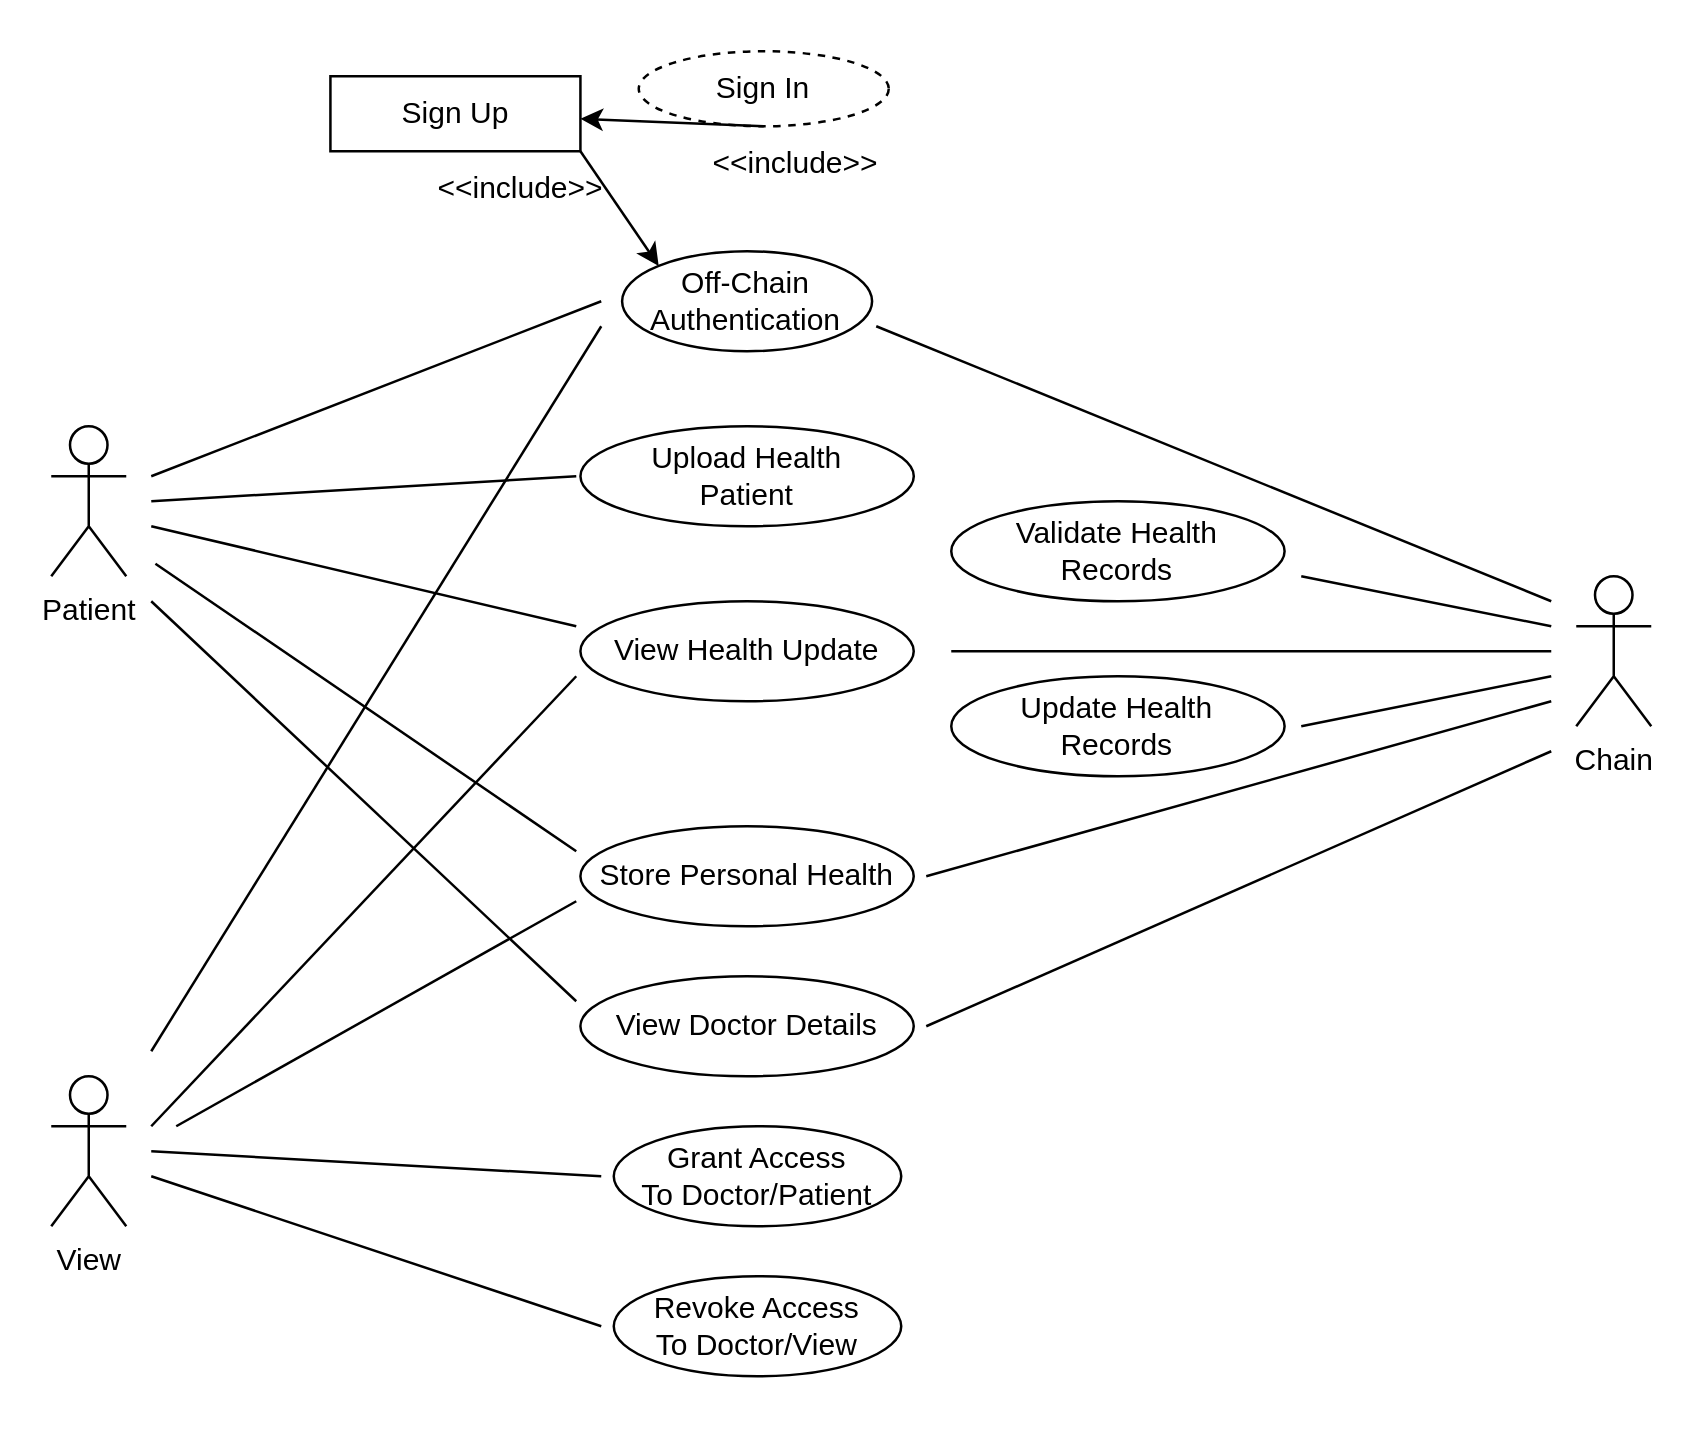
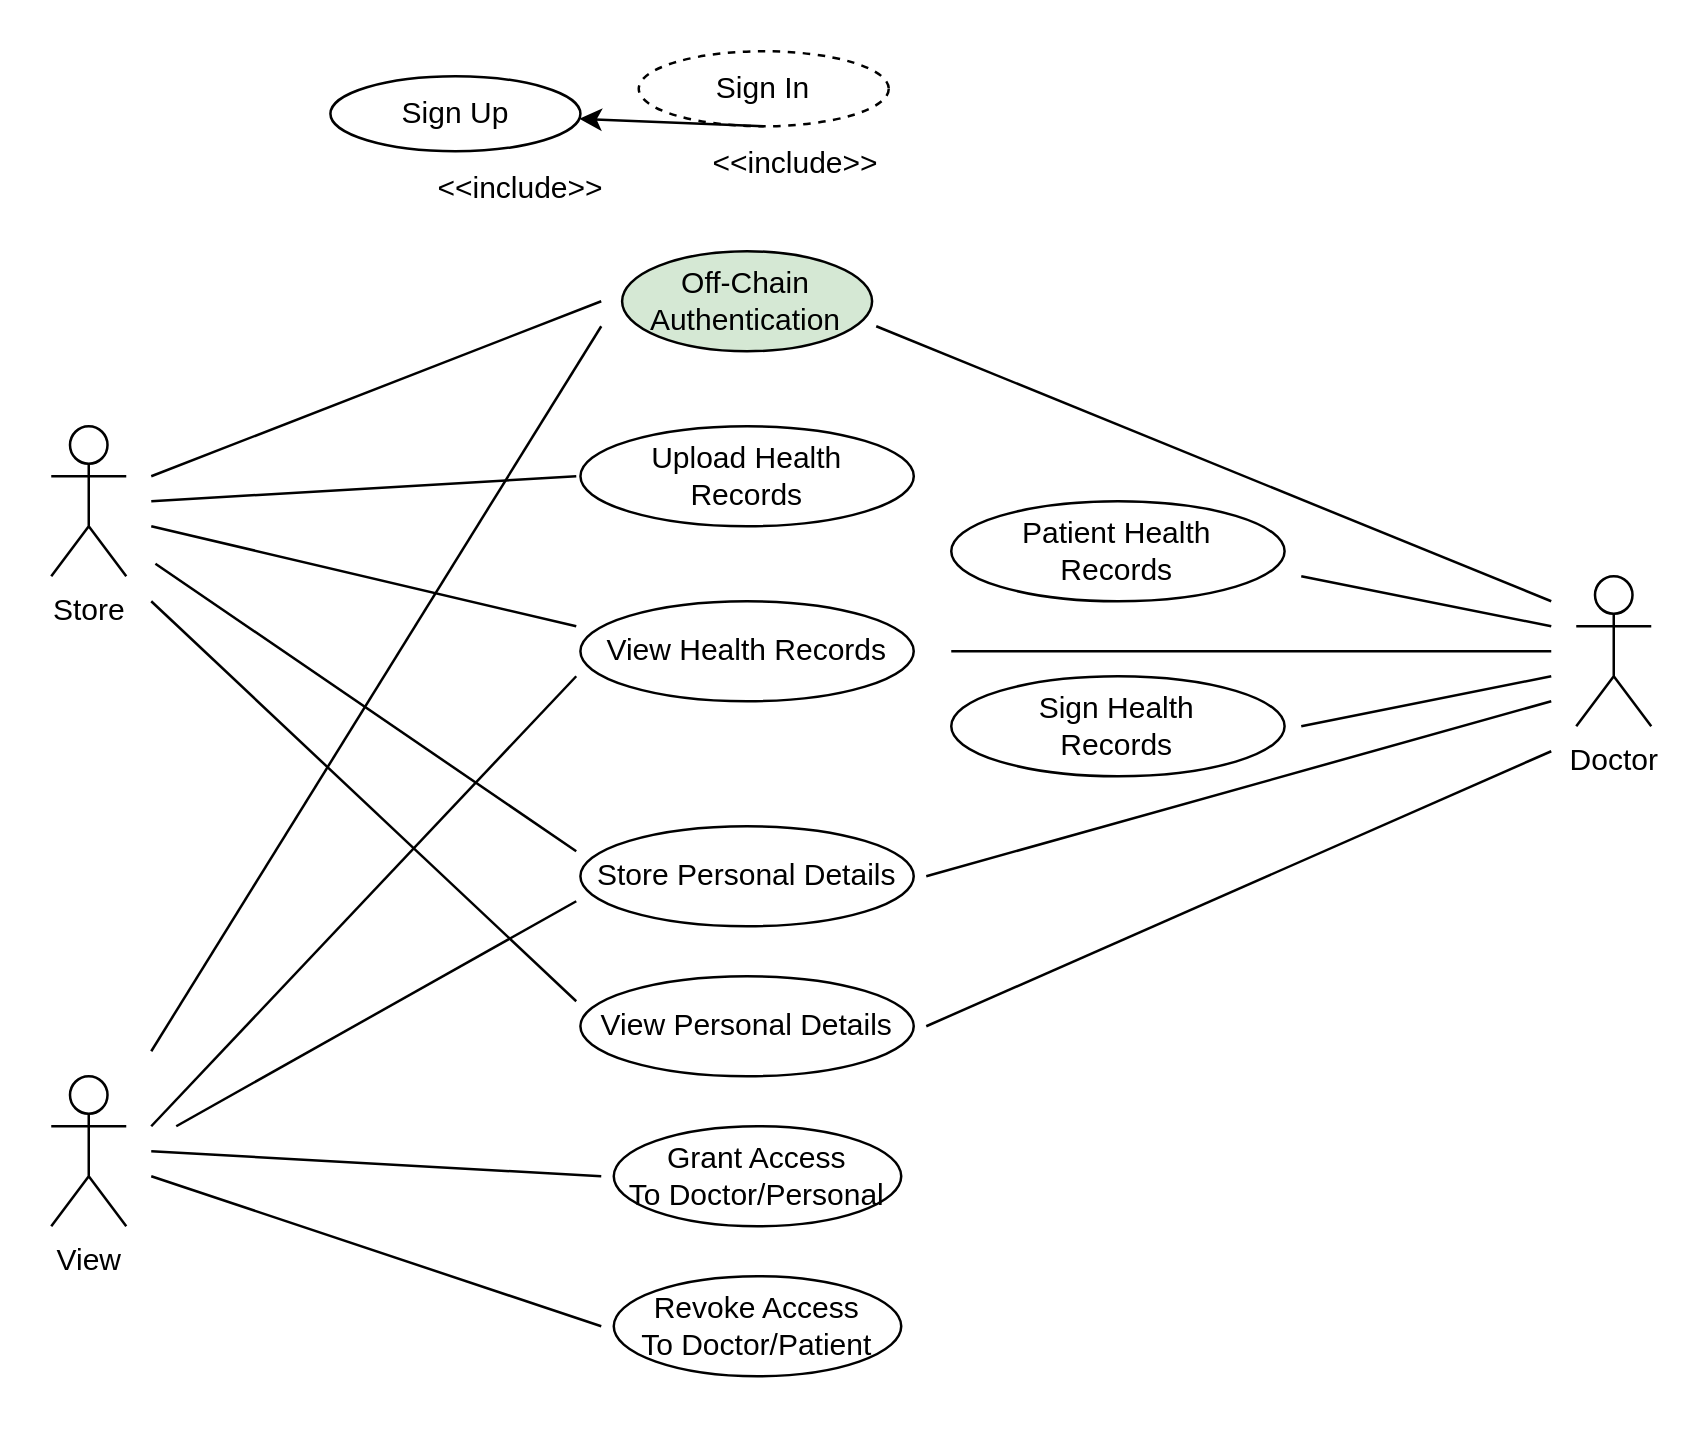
node "Sign Up": shape rectangle -> ellipse
edge "Sign Up" -> "Off-Chain Authentication": removed
node "Off-Chain Authentication": fillcolor #ffffff -> #d5e8d4
node "Upload Health Patient": label "Upload Health Patient" -> "Upload Health Records"
node "Validate Health Records": label "Validate Health Records" -> "Patient Health Records"
node "Patient": label "Patient" -> "Store"
node "View Health Update": label "View Health Update" -> "View Health Records"
node "Update Health Records": label "Update Health Records" -> "Sign Health Records"
node "Chain": label "Chain" -> "Doctor"
node "Store Personal Health": label "Store Personal Health" -> "Store Personal Details"
node "View Doctor Details": label "View Doctor Details" -> "View Personal Details"
node "Grant Access To Doctor/Patient": label "Grant Access To Doctor/Patient" -> "Grant Access To Doctor/Personal"
node "Revoke Access To Doctor/View": label "Revoke Access To Doctor/View" -> "Revoke Access To Doctor/Patient"
